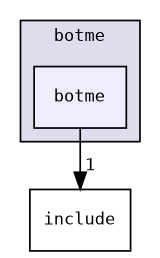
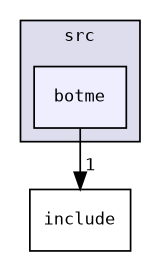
cluster "botme": label "botme" -> "src"
